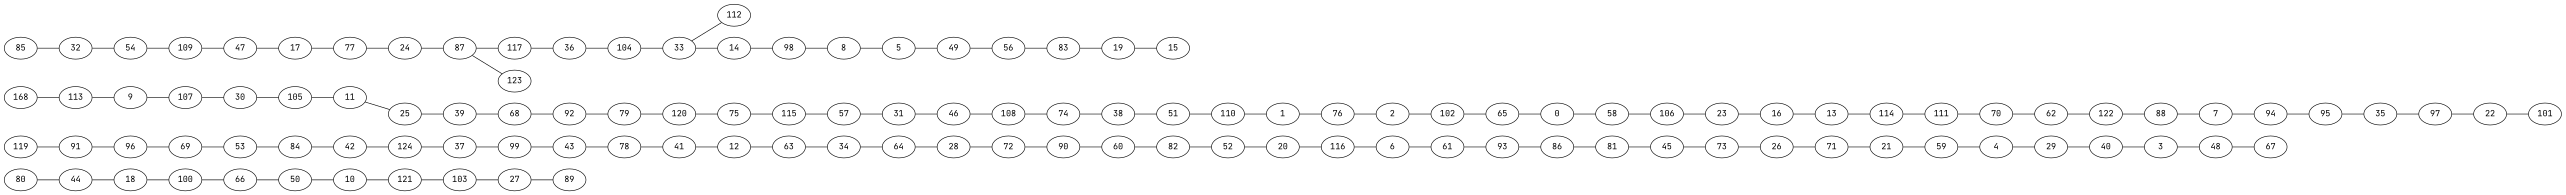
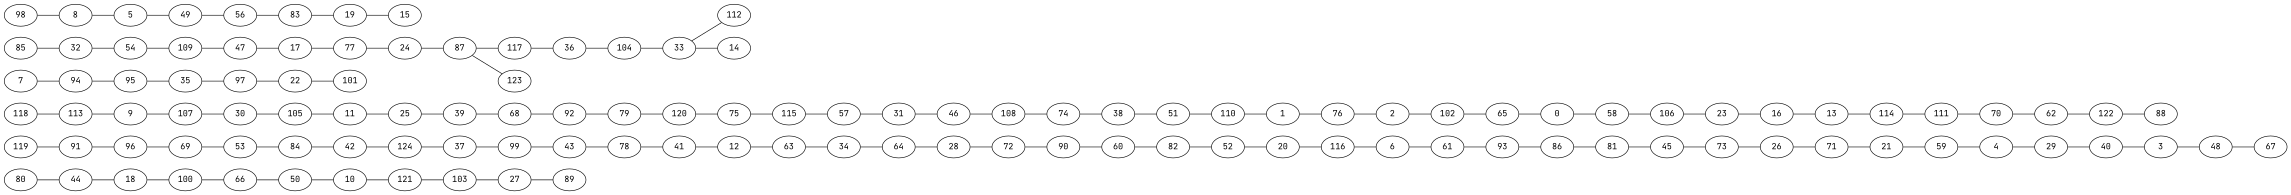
edge "14" -- "98": removed
node "168": label "168" -> "118"
edge "88" -- "7": removed
